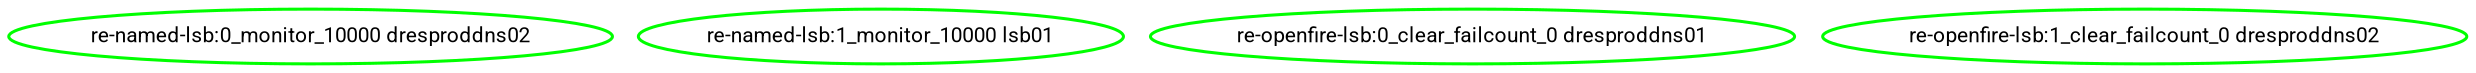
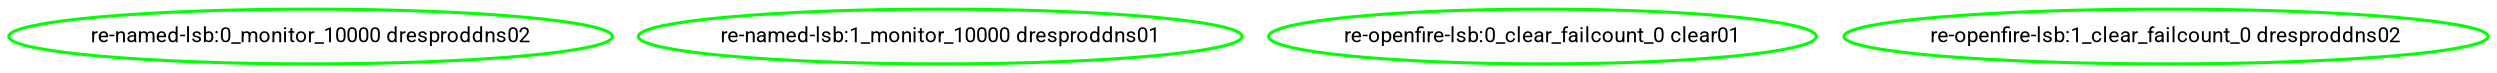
node "re-named-lsb:1_monitor_10000 lsb01": label "re-named-lsb:1_monitor_10000 lsb01" -> "re-named-lsb:1_monitor_10000 dresproddns01"
node "re-openfire-lsb:0_clear_failcount_0 dresproddns01": label "re-openfire-lsb:0_clear_failcount_0 dresproddns01" -> "re-openfire-lsb:0_clear_failcount_0 clear01"
